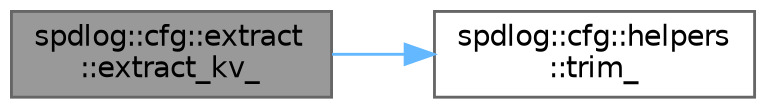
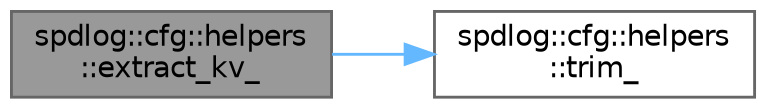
node "spdlog::cfg::extract ::extract_kv_": label "spdlog::cfg::extract ::extract_kv_" -> "spdlog::cfg::helpers ::extract_kv_"
